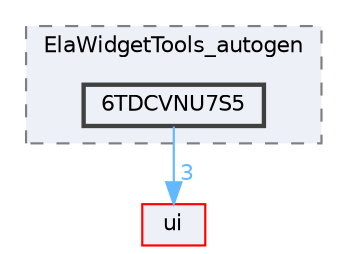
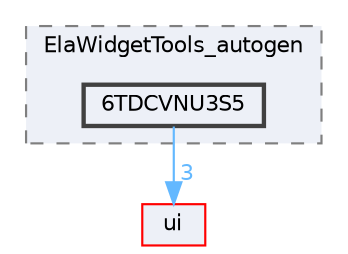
node "6TDCVNU7S5": label "6TDCVNU7S5" -> "6TDCVNU3S5"
